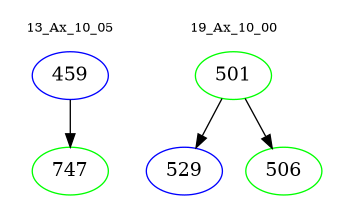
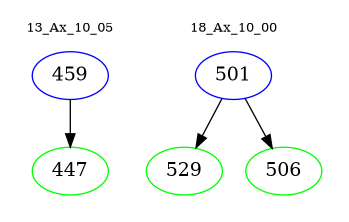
cluster "19_Ax_10_00": label "19_Ax_10_00" -> "18_Ax_10_00"
node "501": color green -> blue
node "747": label "747" -> "447"
node "529": color blue -> green
